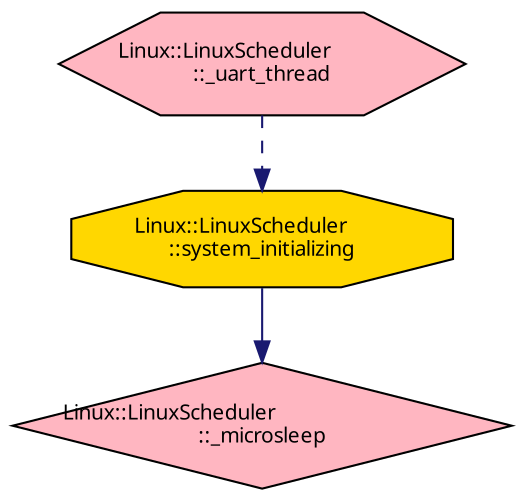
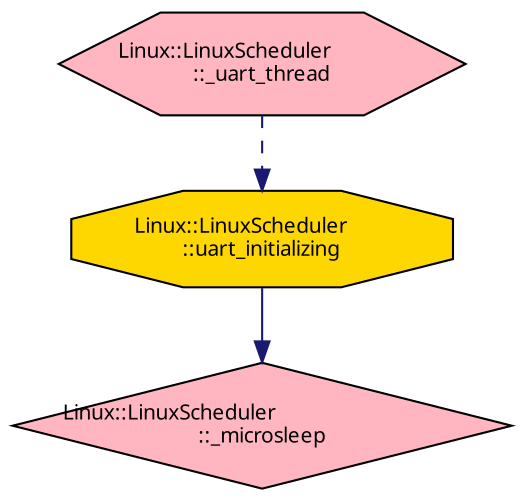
node "Linux::LinuxScheduler ::system_initializing": label "Linux::LinuxScheduler ::system_initializing" -> "Linux::LinuxScheduler ::uart_initializing"
